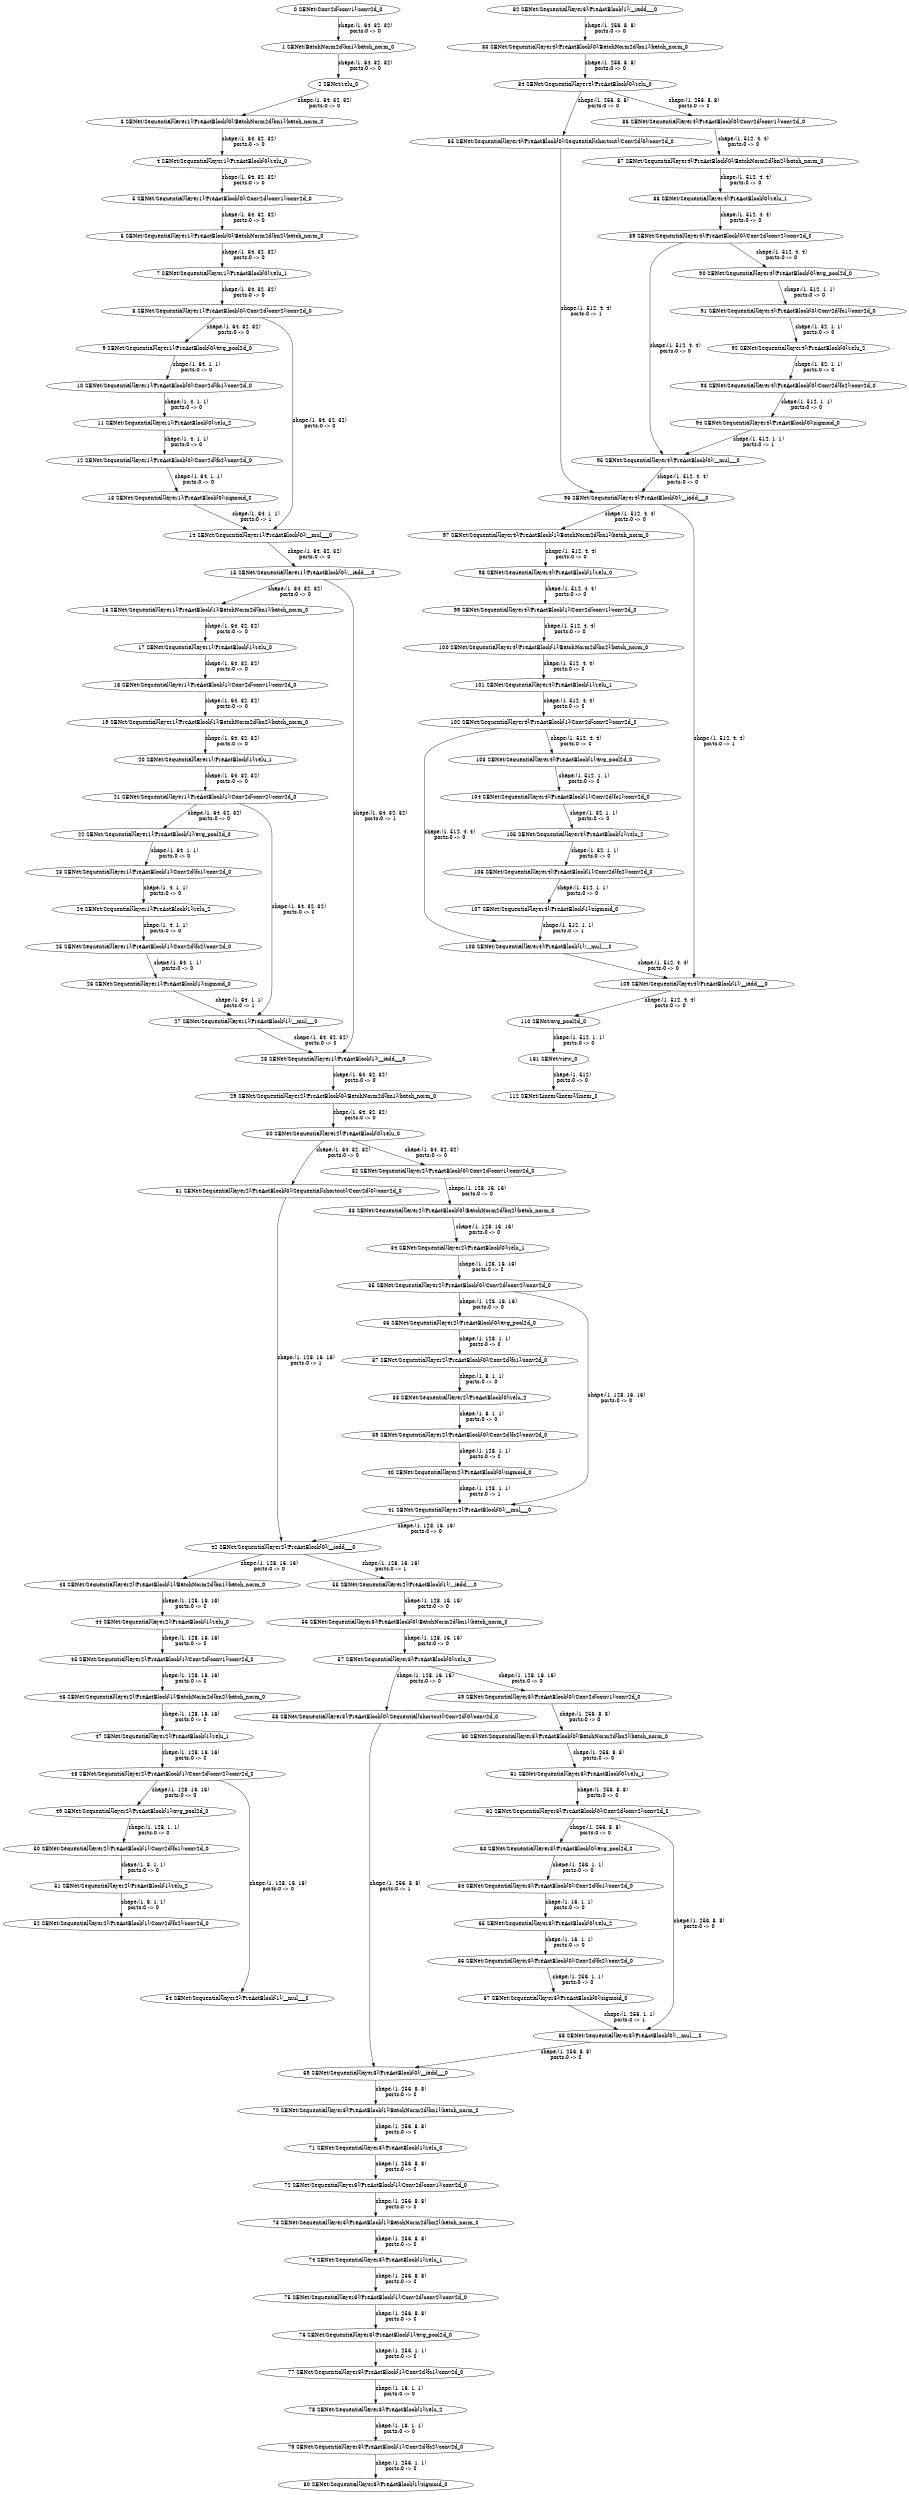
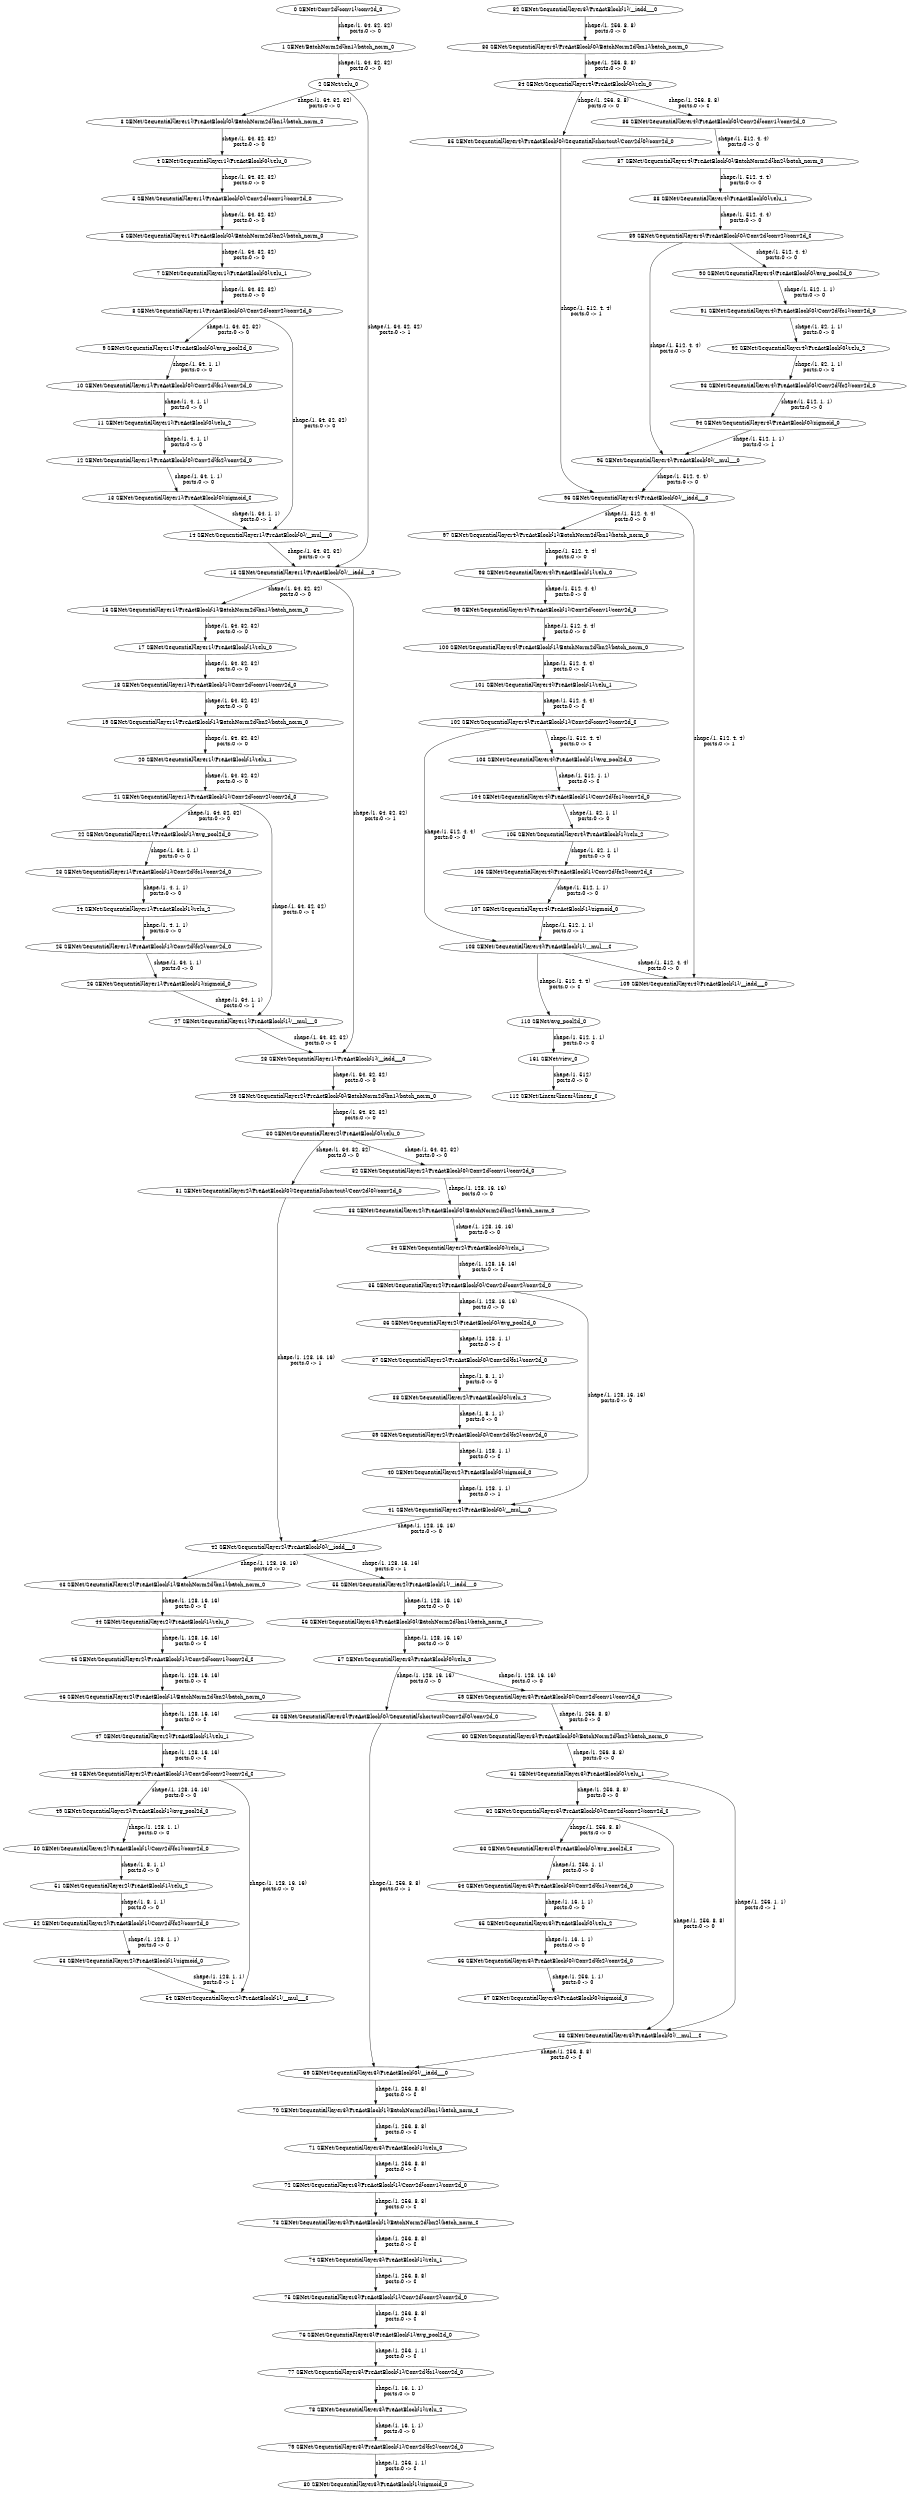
edge "2 SENet/relu_0" -> "15 SENet/Sequential[layer1]/PreActBlock[0]/__iadd___0": added, label "shape:(1, 64, 32, 32) ports:0 -> 1"
edge "109 SENet/Sequential[layer4]/PreActBlock[1]/__iadd___0" -> "110 SENet/avg_pool2d_0": now "108 SENet/Sequential[layer4]/PreActBlock[1]/__mul___0" -> "110 SENet/avg_pool2d_0"
node "53 SENet/Sequential[layer2]/PreActBlock[1]/sigmoid_0": added
edge "67 SENet/Sequential[layer3]/PreActBlock[0]/sigmoid_0" -> "68 SENet/Sequential[layer3]/PreActBlock[0]/__mul___0": now "61 SENet/Sequential[layer3]/PreActBlock[0]/relu_1" -> "68 SENet/Sequential[layer3]/PreActBlock[0]/__mul___0"
